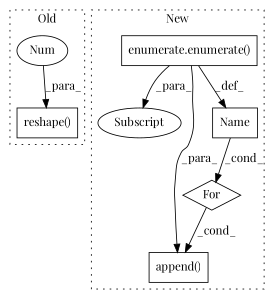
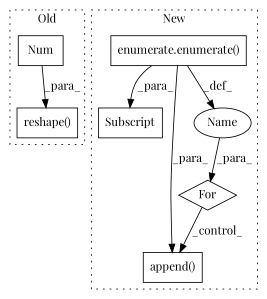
node "Num": shape ellipse -> box
node "Subscript": shape ellipse -> box
node "Name": shape box -> ellipse
edge "Name" -> "For": label "_cond_" -> "_para_"
edge "For" -> "append()": label "_cond_" -> "_control_"
